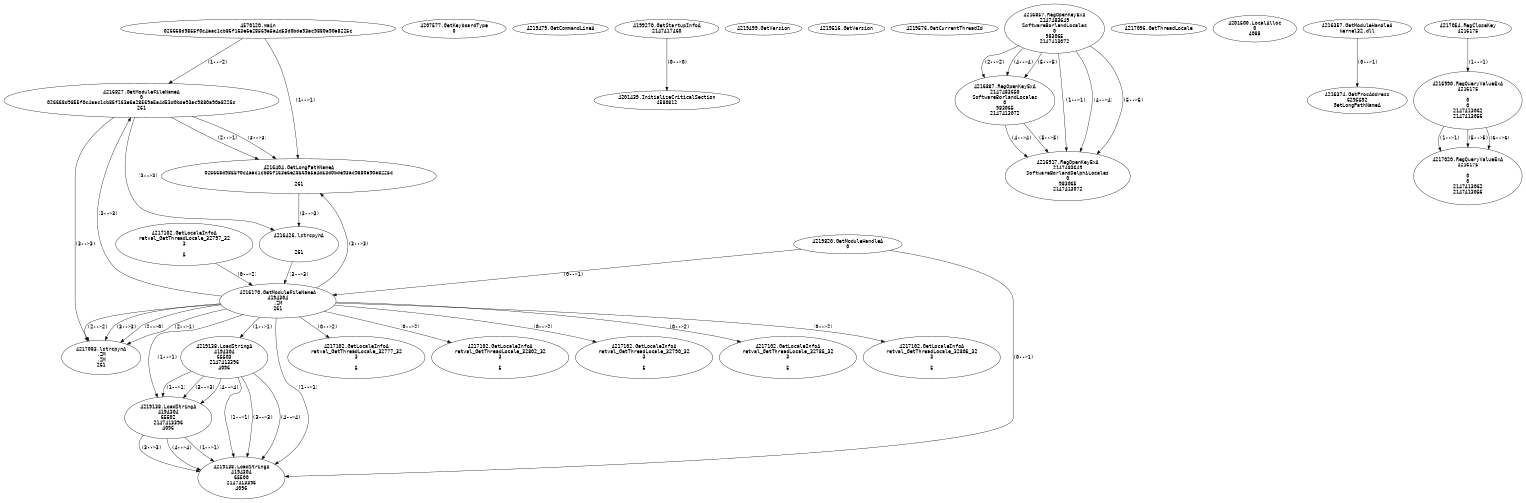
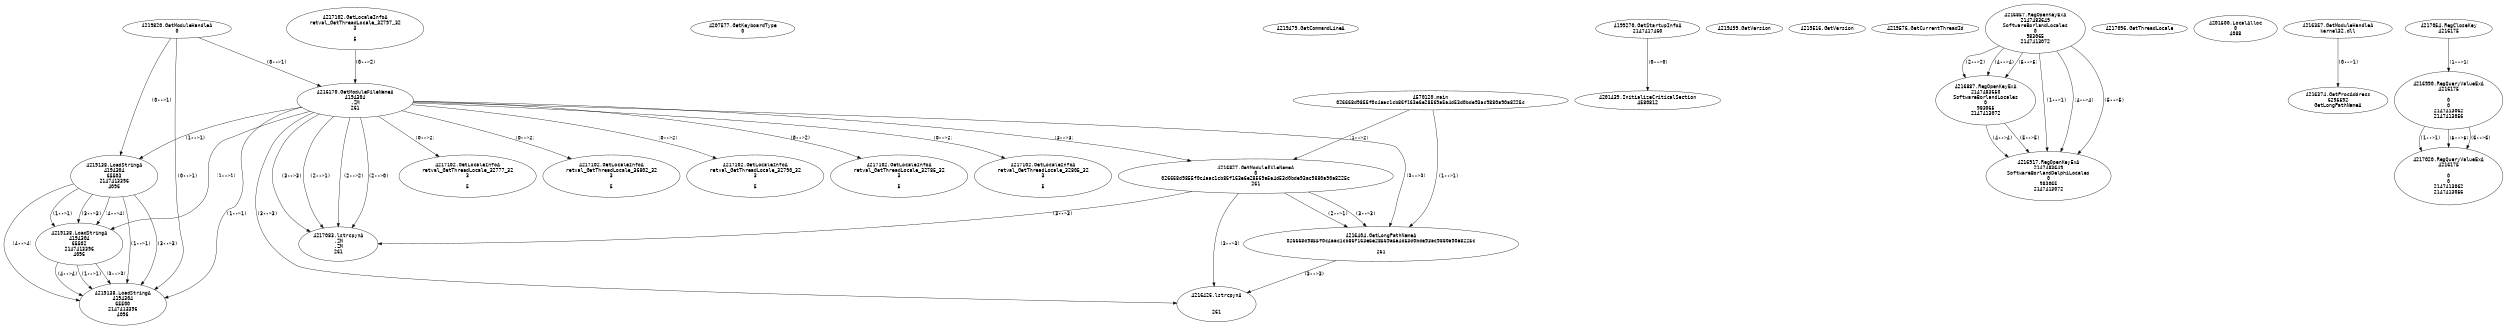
edge "4219820.GetModuleHandleA 0" -> "4219138.LoadStringA 4194304 65503 2147413396 4096": added, label "(0-->1)"
edge "4216426.lstrcpynA 261" -> "4216170.GetModuleFileNameA 4194304 .ZM 261": reversed
node "4217102.GetLocaleInfoA retval_GetThreadLocale_32802_32 3 5": label "4217102.GetLocaleInfoA retval_GetThreadLocale_32802_32 3 5" -> "4217102.GetLocaleInfoA retval_GetThreadLocale_36802_32 3 5"
